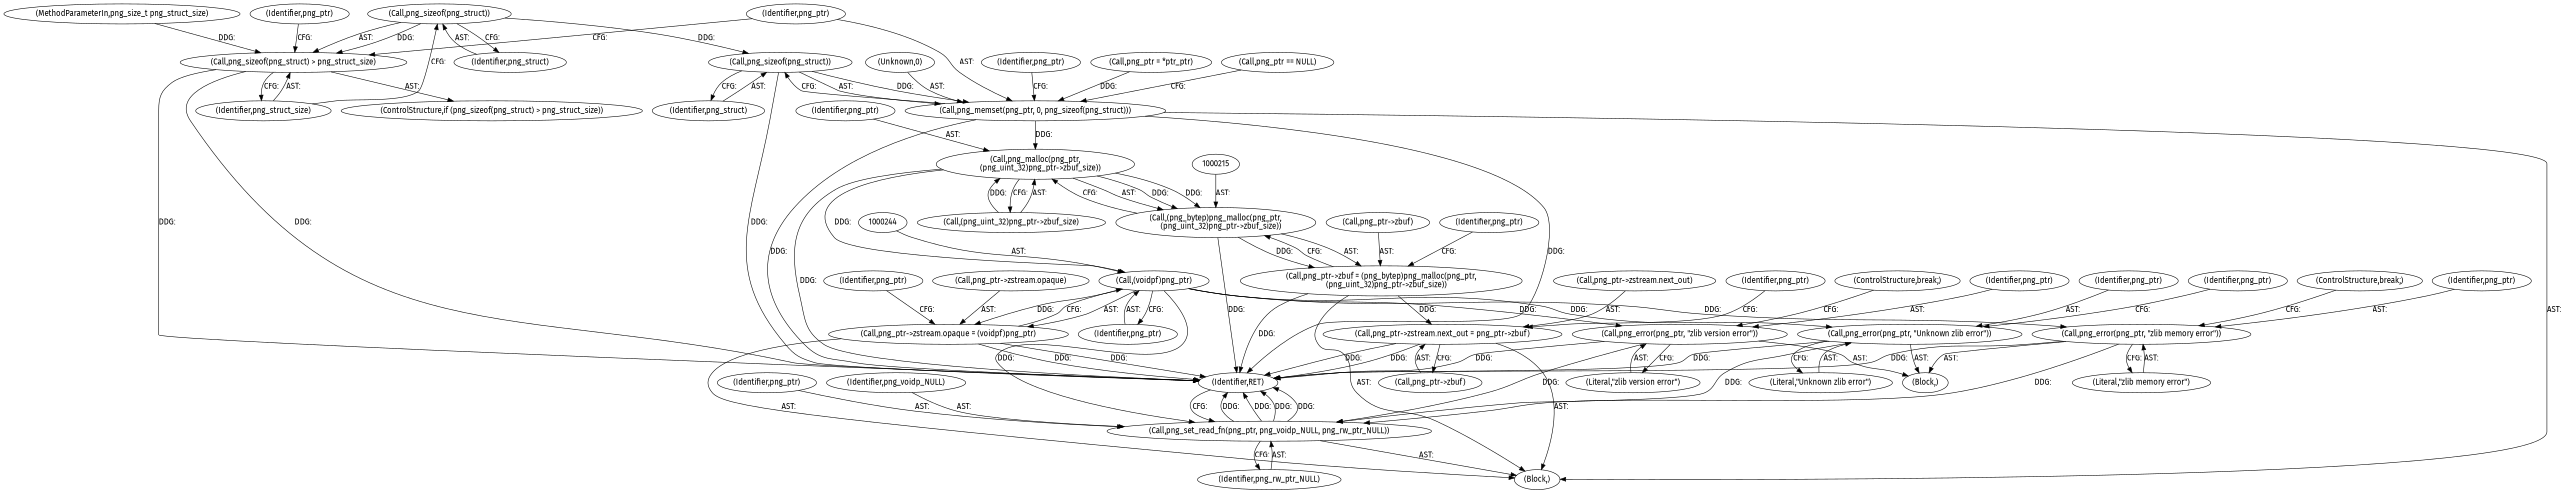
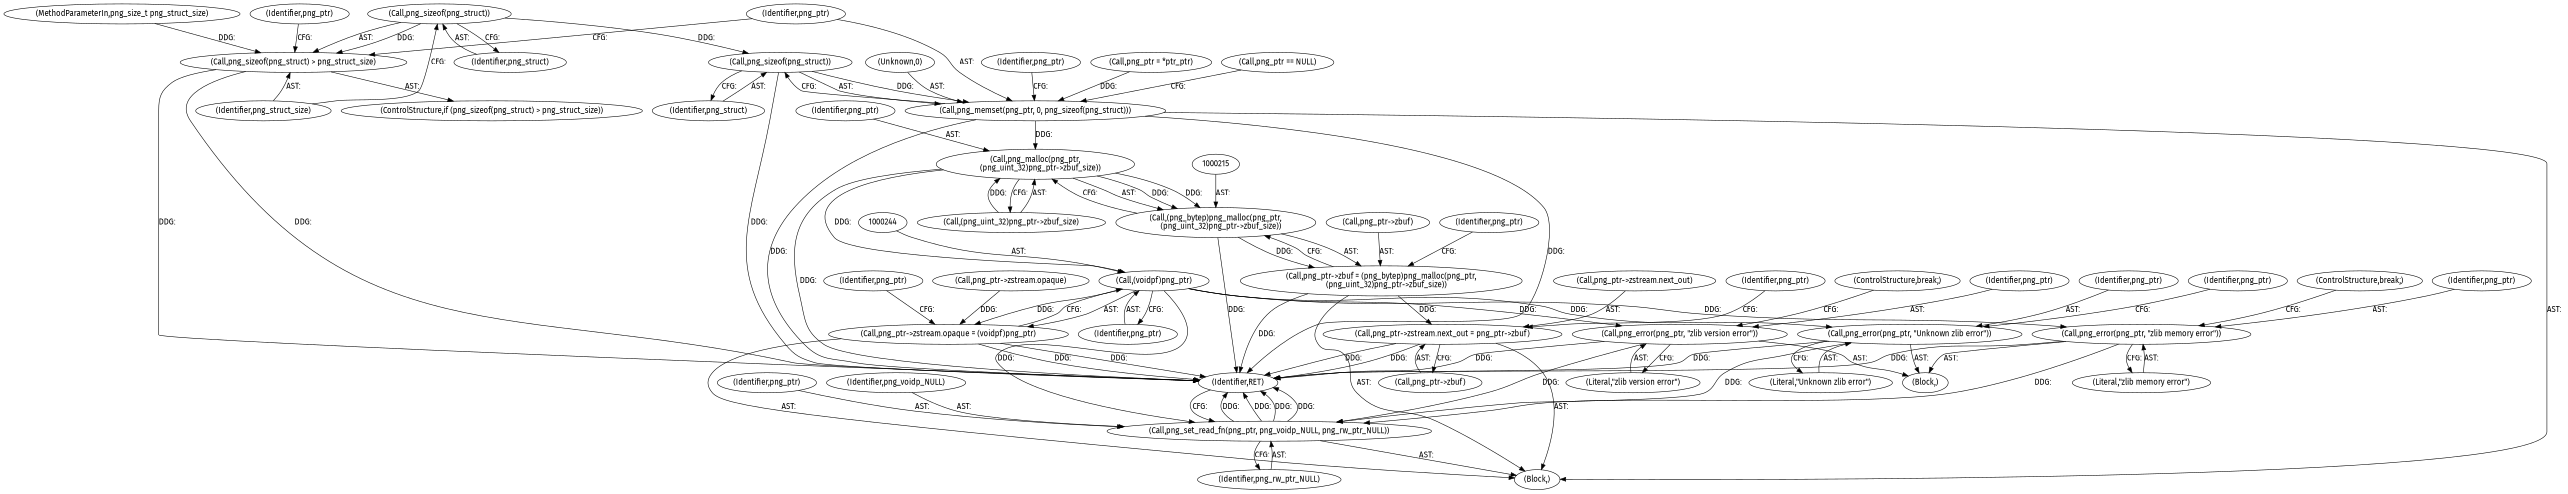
edge "(Call,png_sizeof(png_struct) > png_struct_size)" -> "(Identifier,png_struct_size)": removed, label "CFG:"
edge "(Call,png_ptr->zstream.opaque)" -> "(Call,png_ptr->zstream.opaque = (voidpf)png_ptr)": label "AST: " -> "DDG: "
